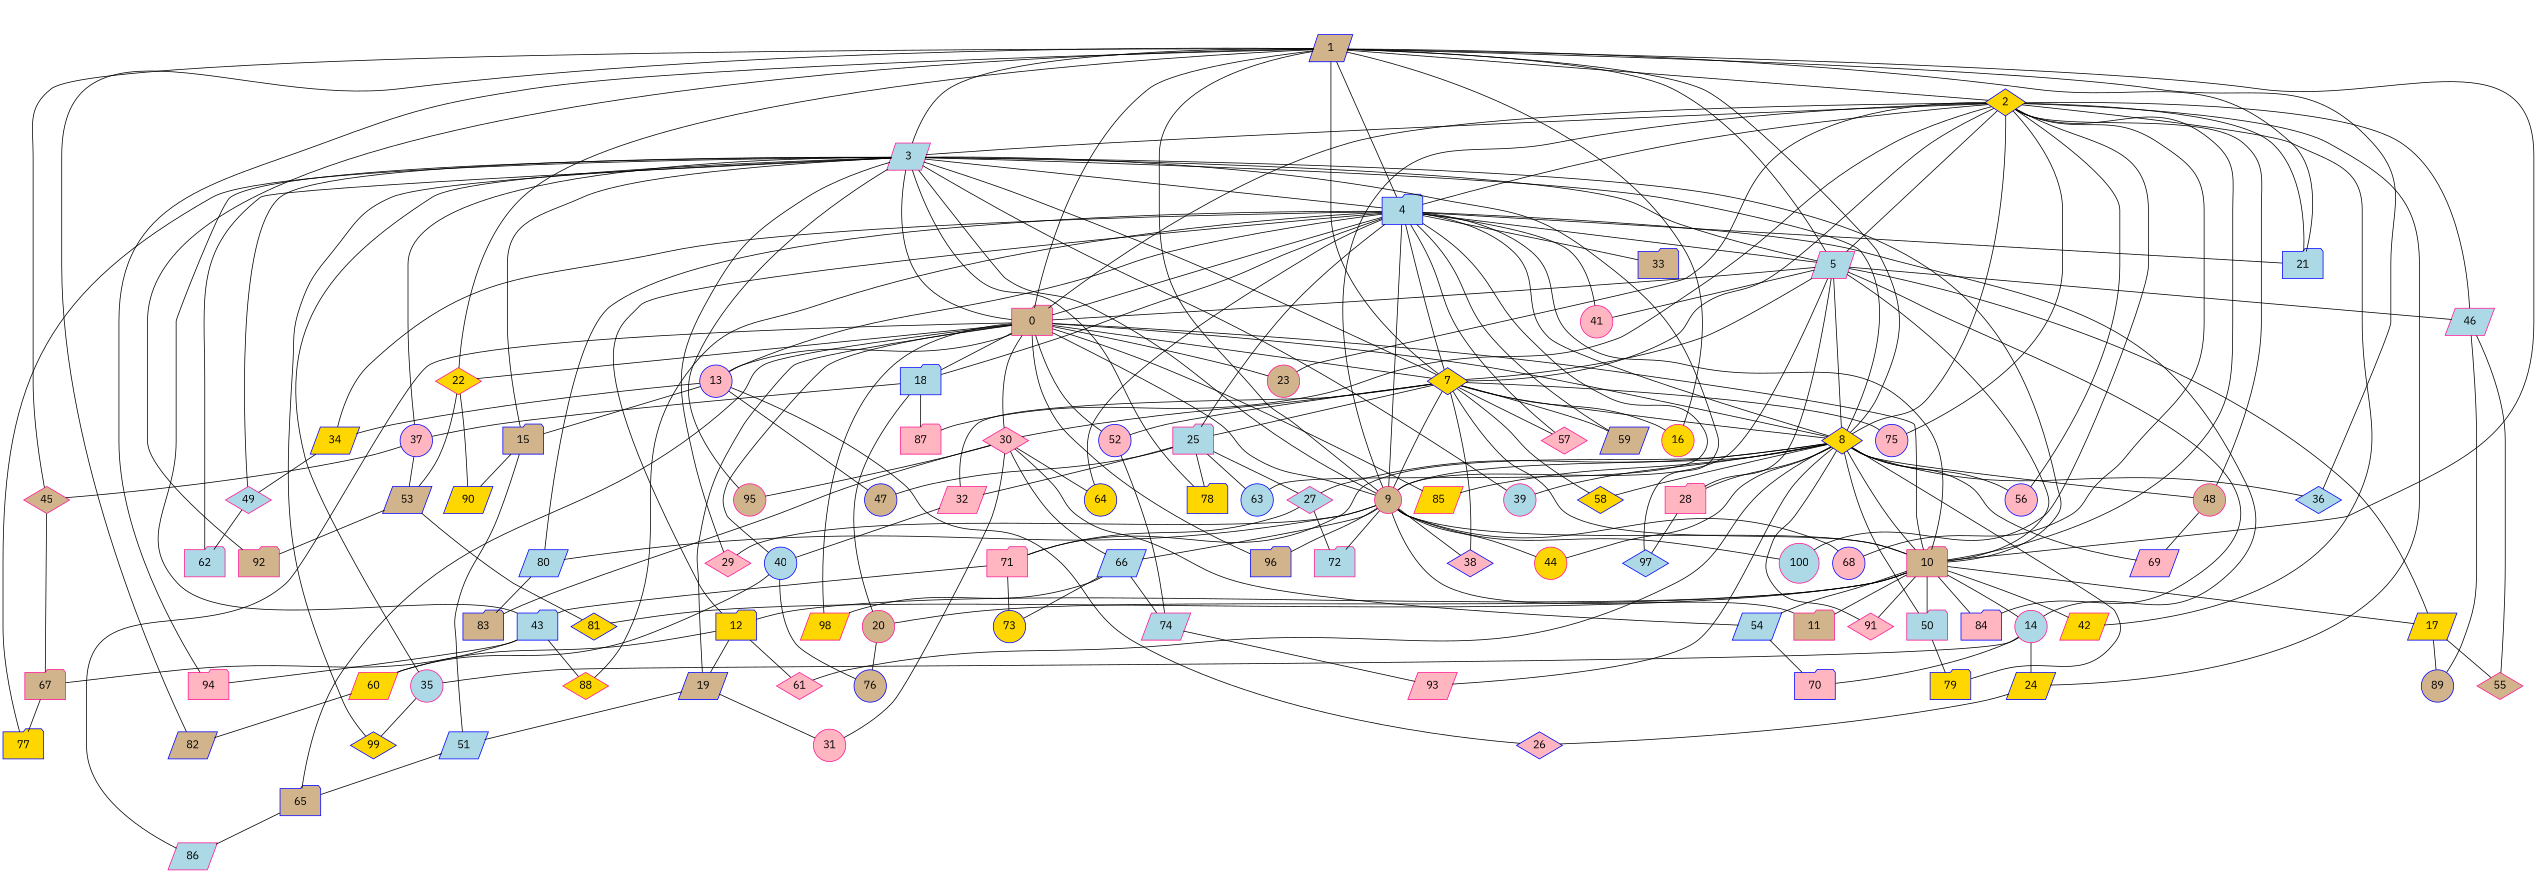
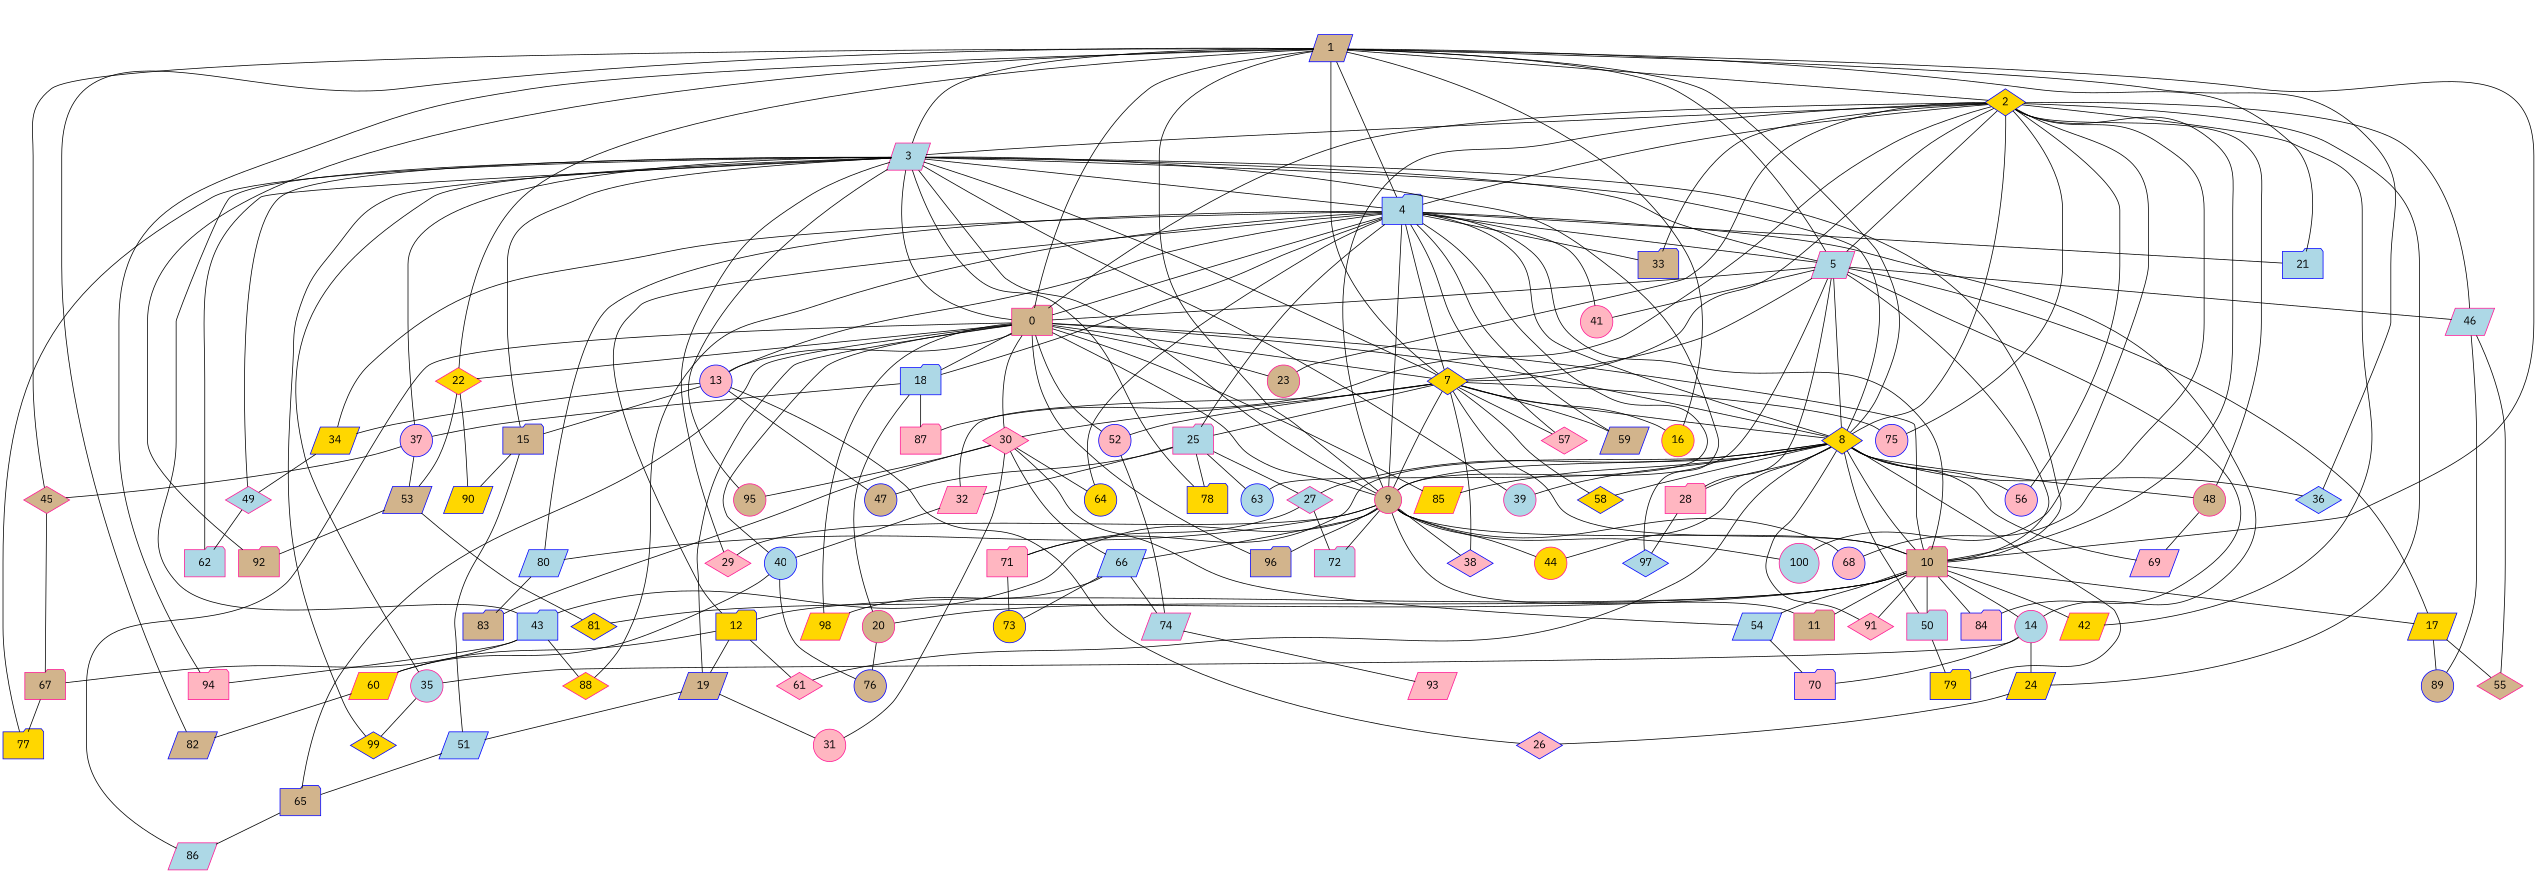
edge "2" -- "21": now "2" -- "33"
edge "71" -- "43": now "9" -- "43"
edge "8" -- "93": removed
